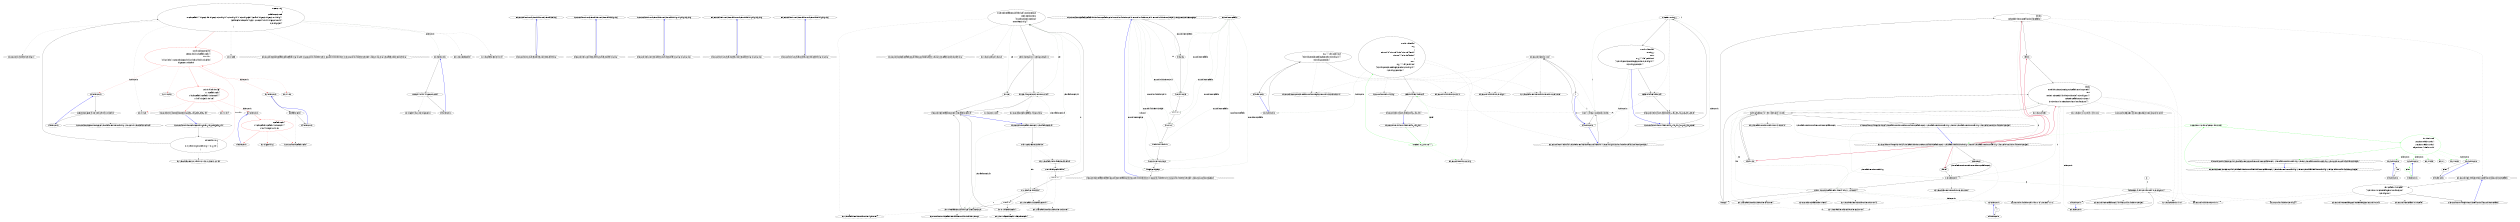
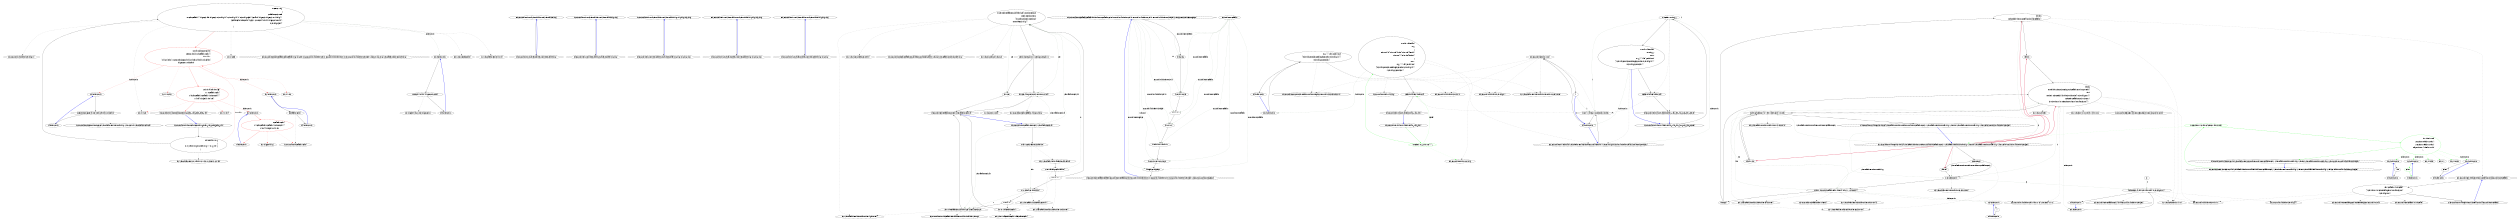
node "Entry System.Linq.Enumerable.Empty<TResult>()": added
